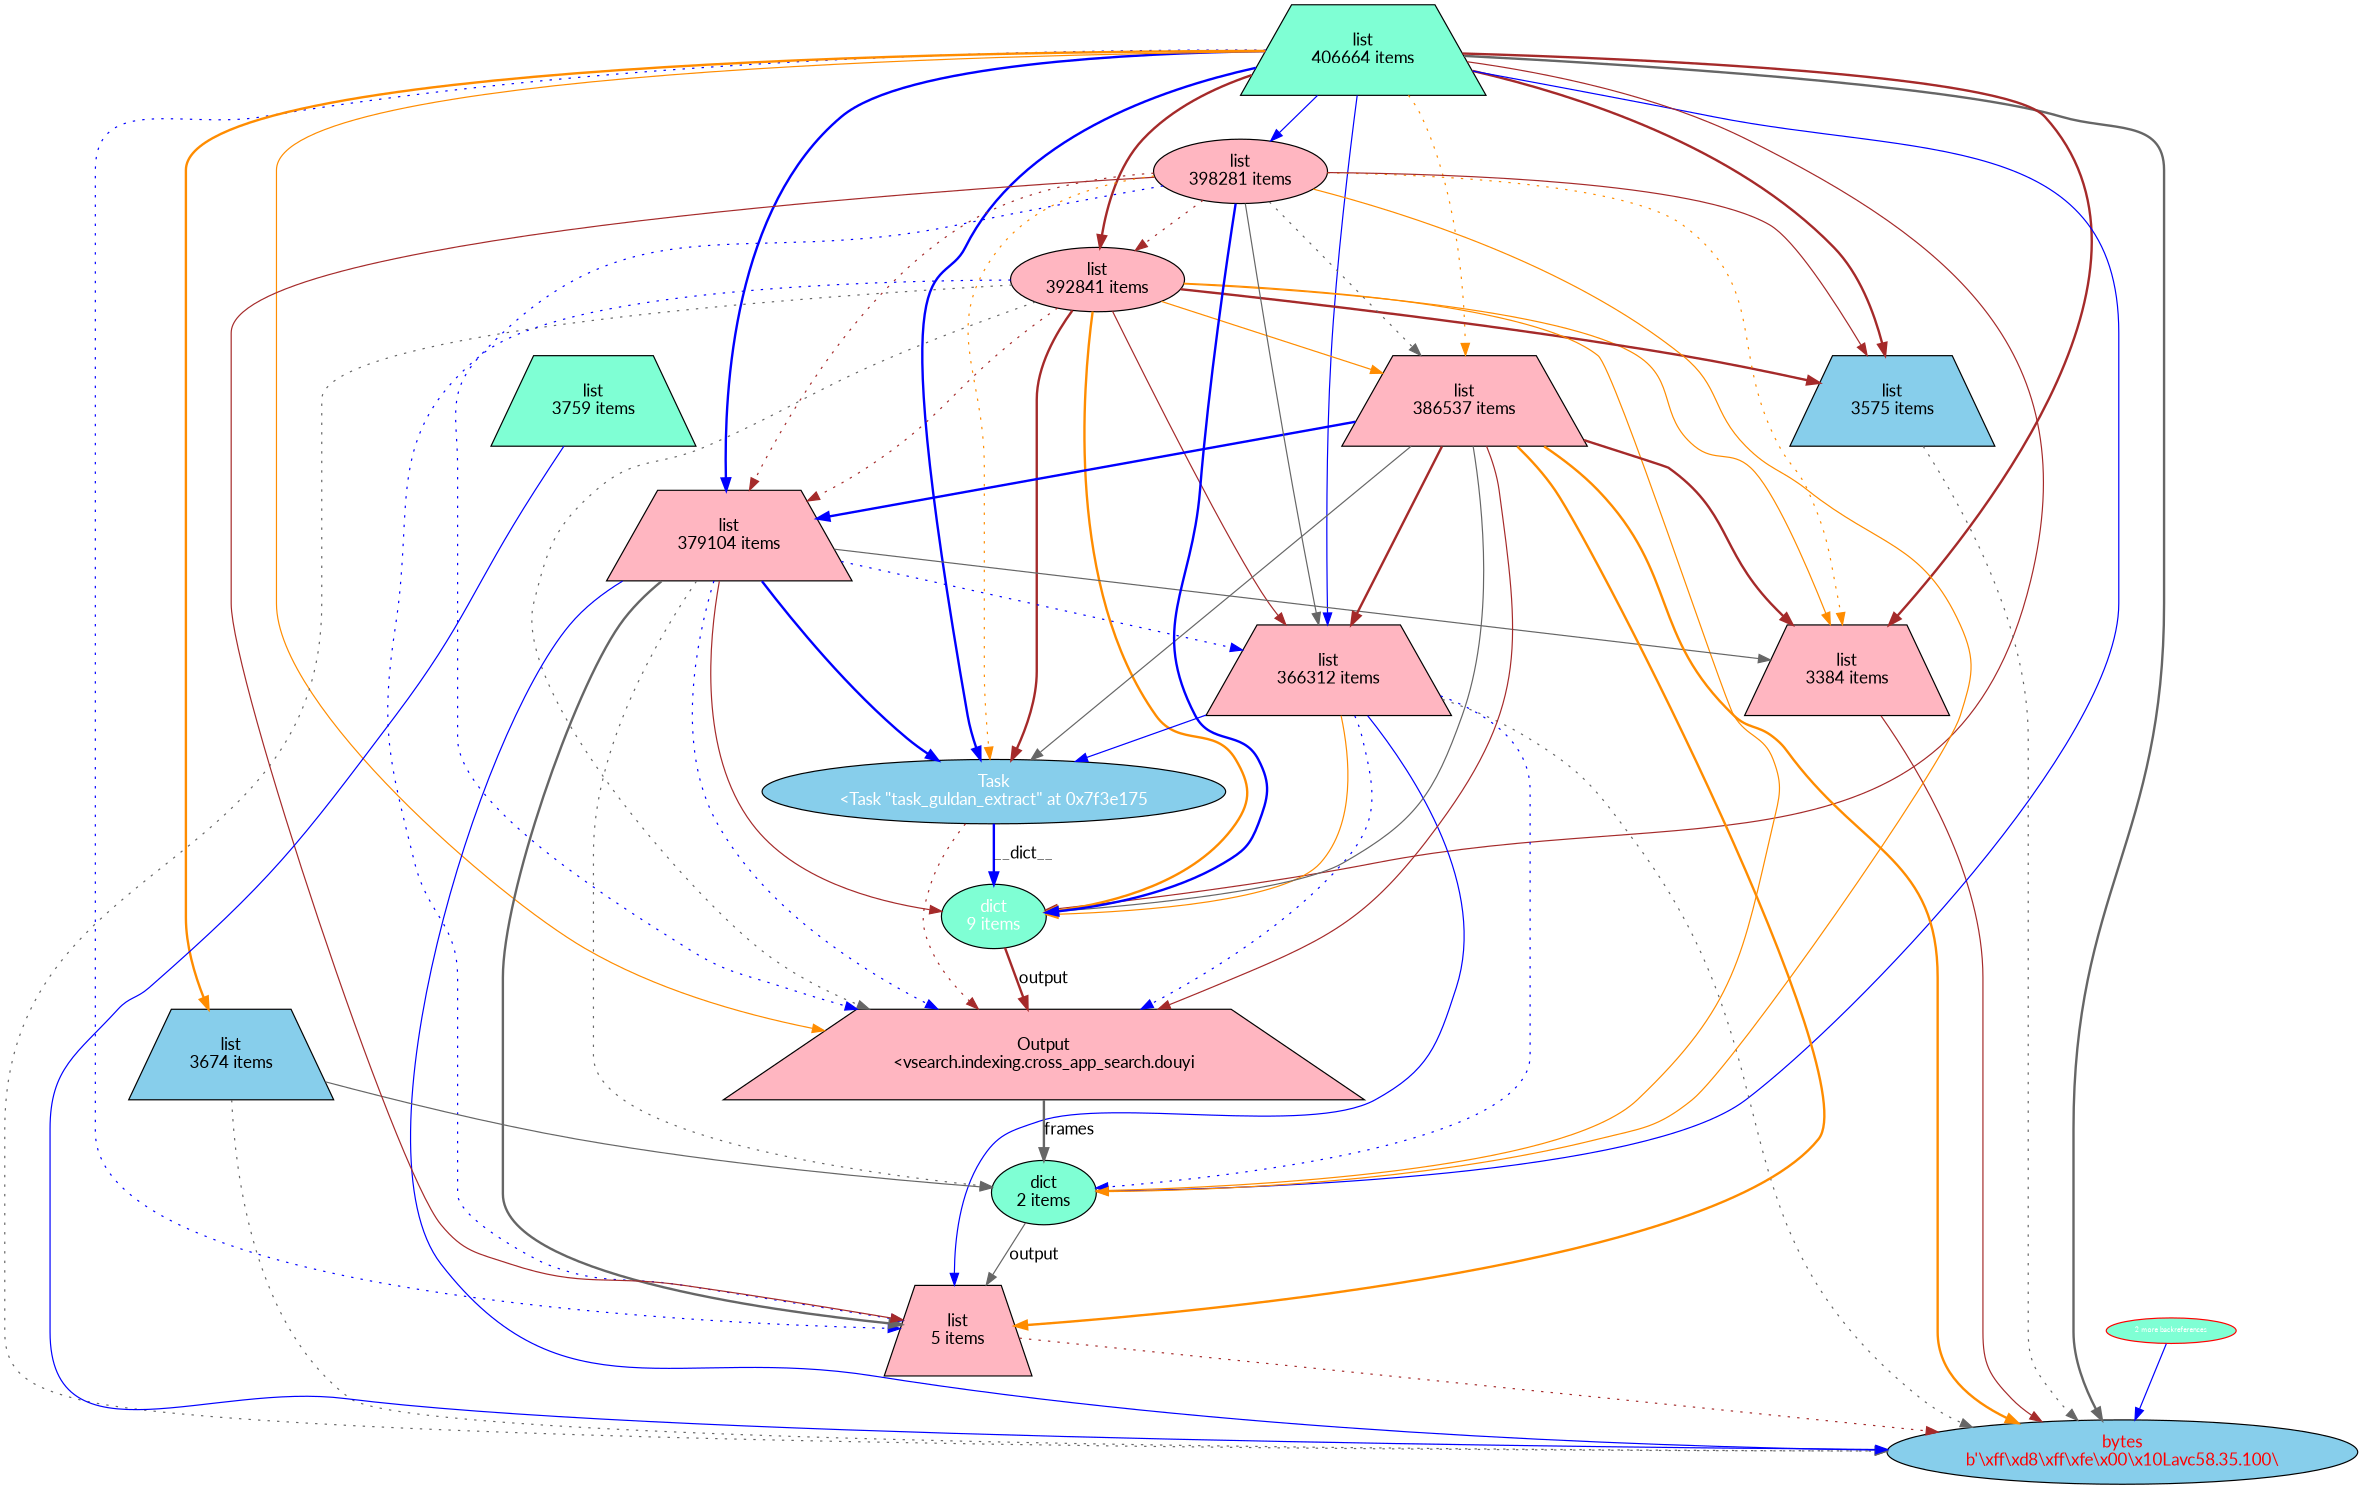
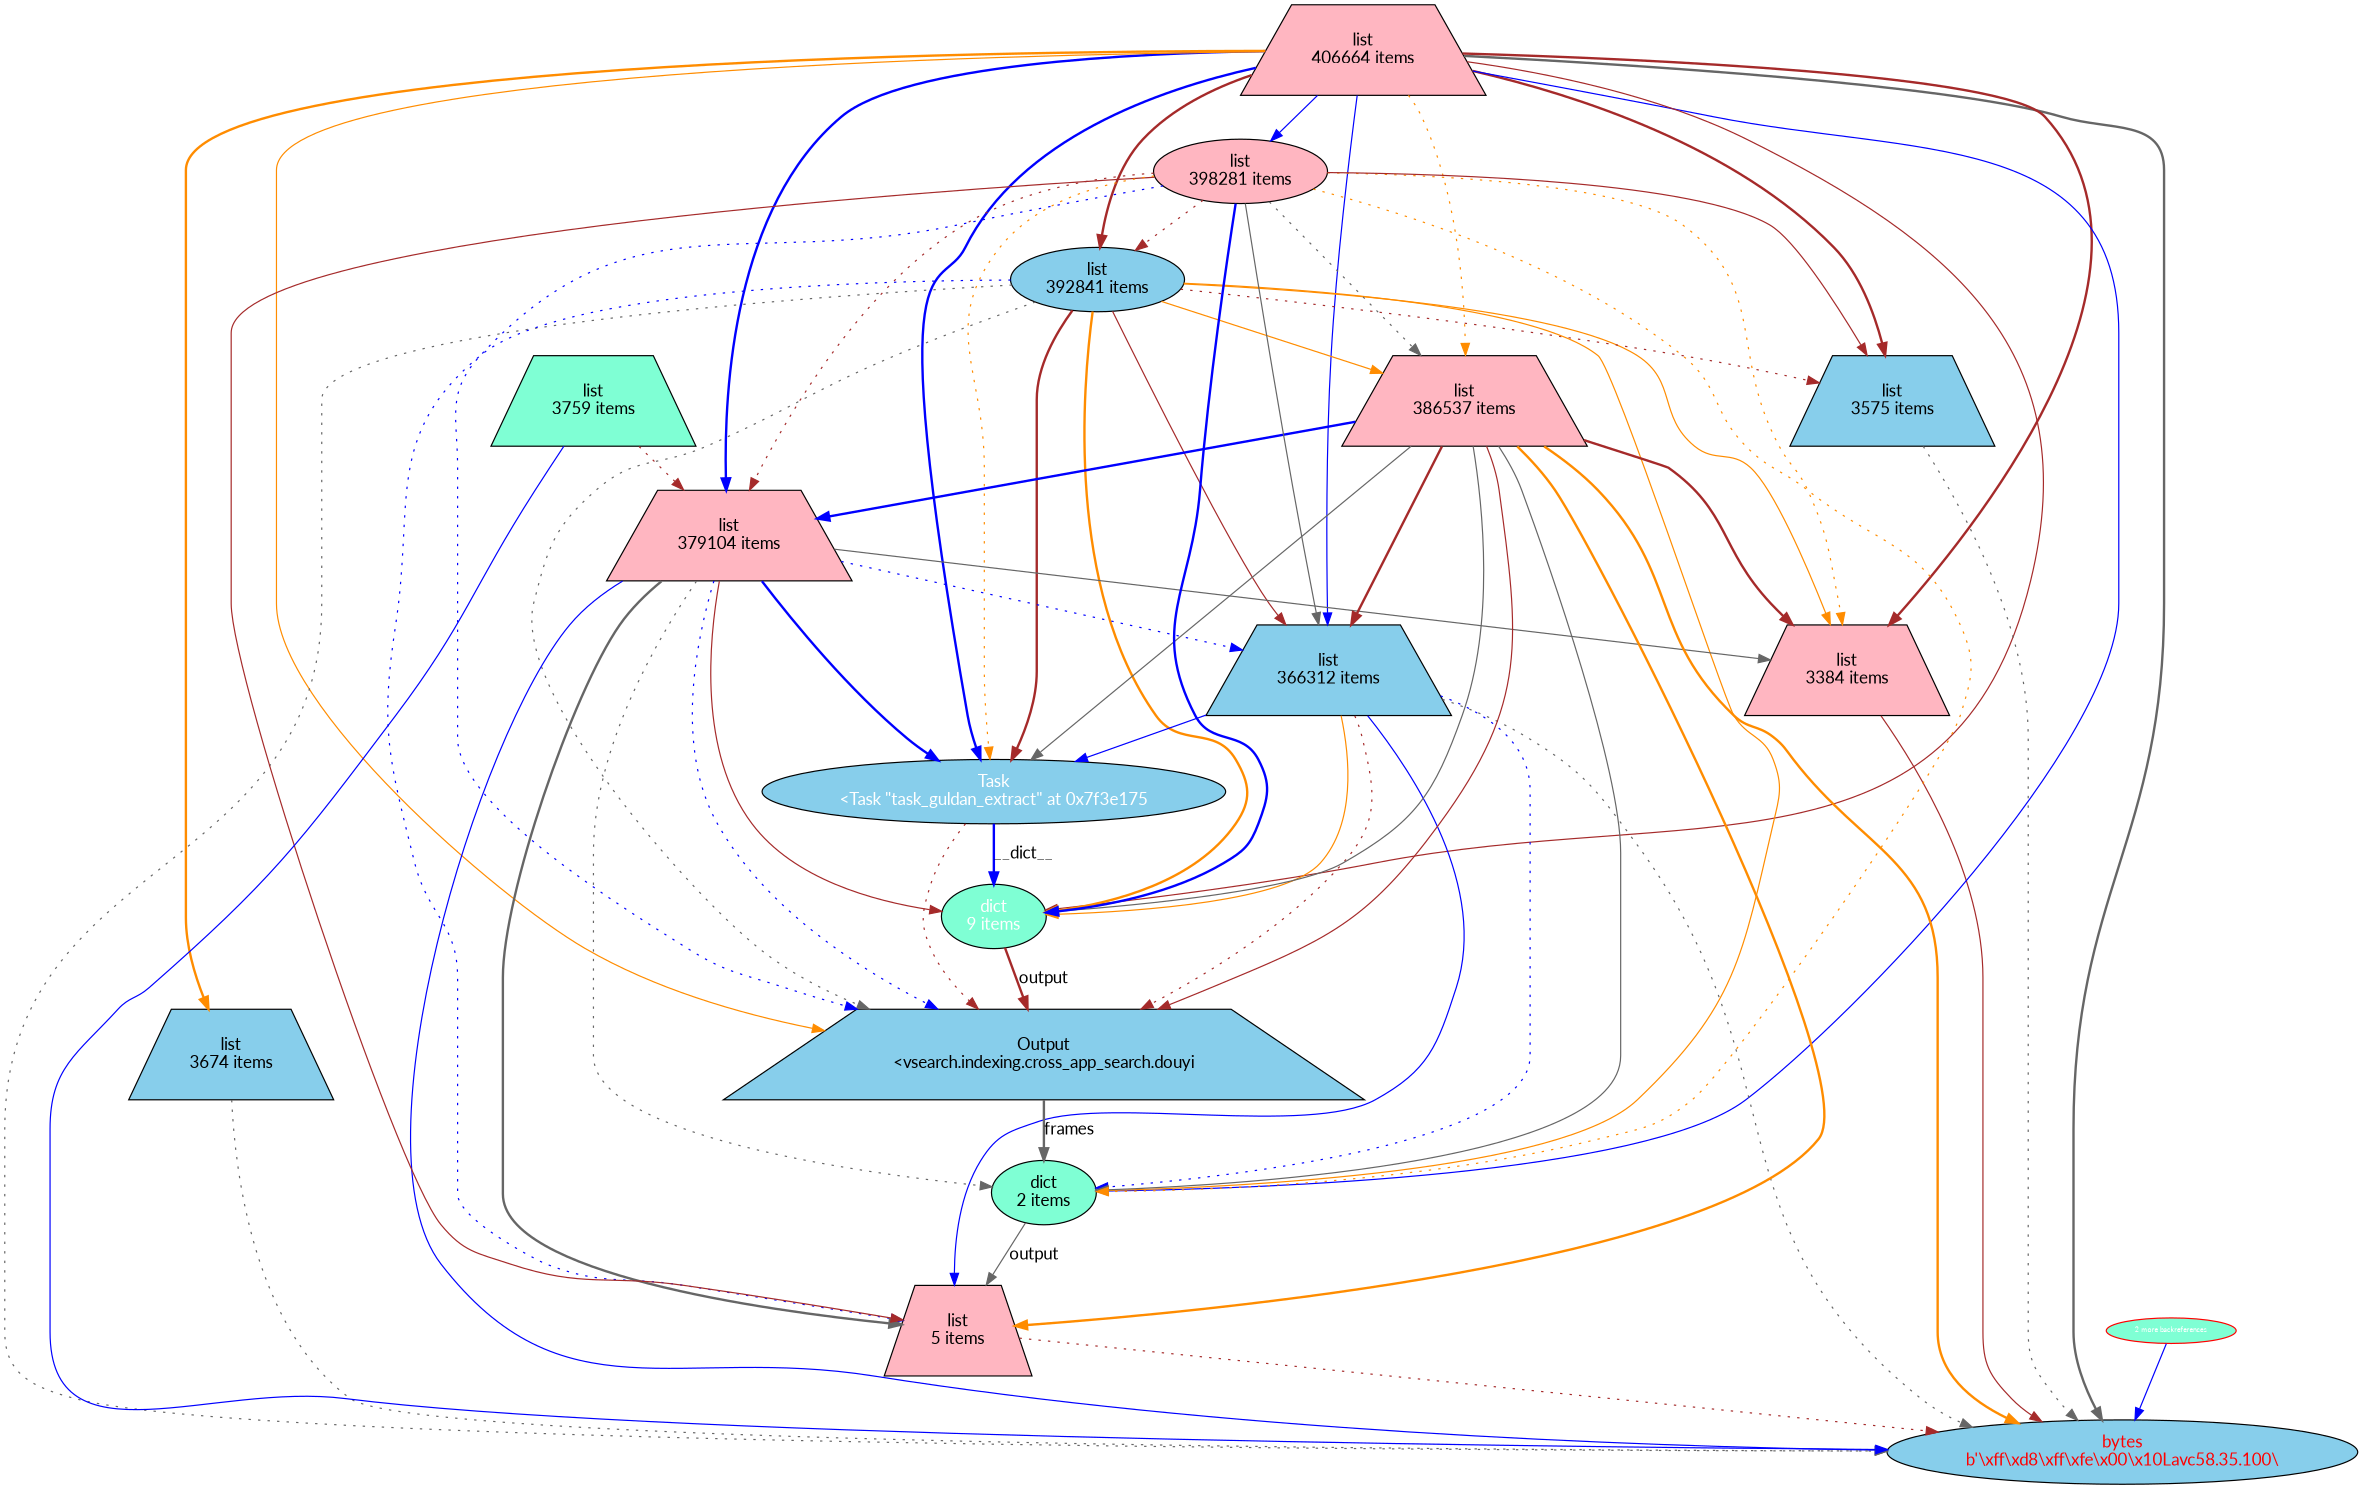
node "list 406664 items": fillcolor aquamarine -> lightpink
node "list 392841 items": fillcolor lightpink -> skyblue
edge "list 392841 items" -> "list 3575 items": style bold -> dotted
edge "list 392841 items" -> "list 379104 items": now "list 3759 items" -> "list 379104 items"
edge "list 406664 items" -> "list 5 items": removed
node "list 366312 items": fillcolor lightpink -> skyblue
edge "list 398281 items" -> "dict 2 items": style solid -> dotted
edge "list 366312 items" -> "Output <vsearch.indexing.cross_app_search.douyi": color blue -> brown
node "Output <vsearch.indexing.cross_app_search.douyi": fillcolor lightpink -> skyblue
edge "list 3674 items" -> "dict 2 items": now "list 386537 items" -> "dict 2 items"
